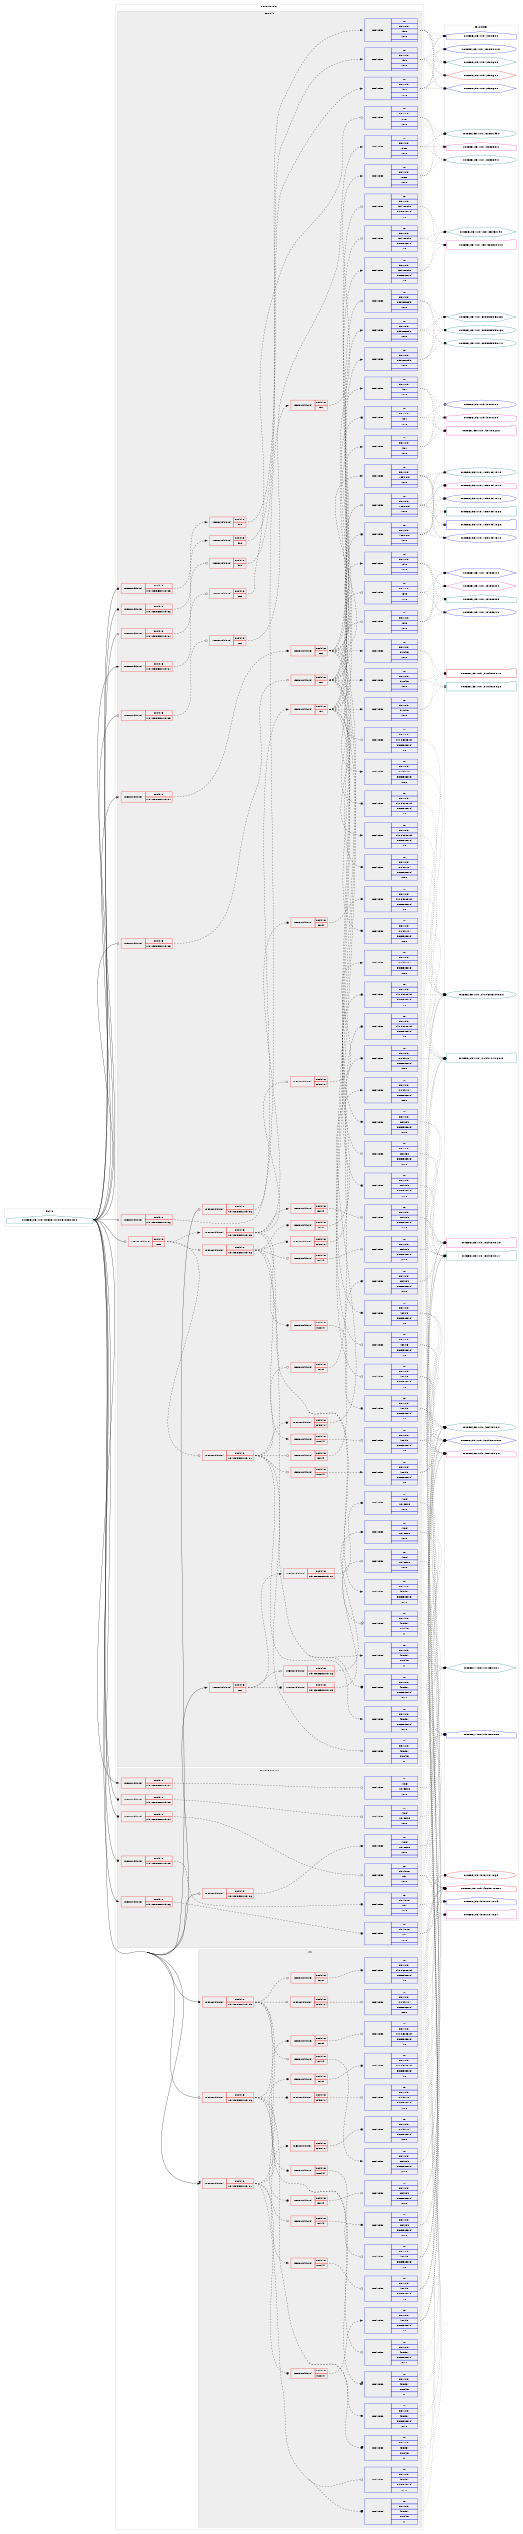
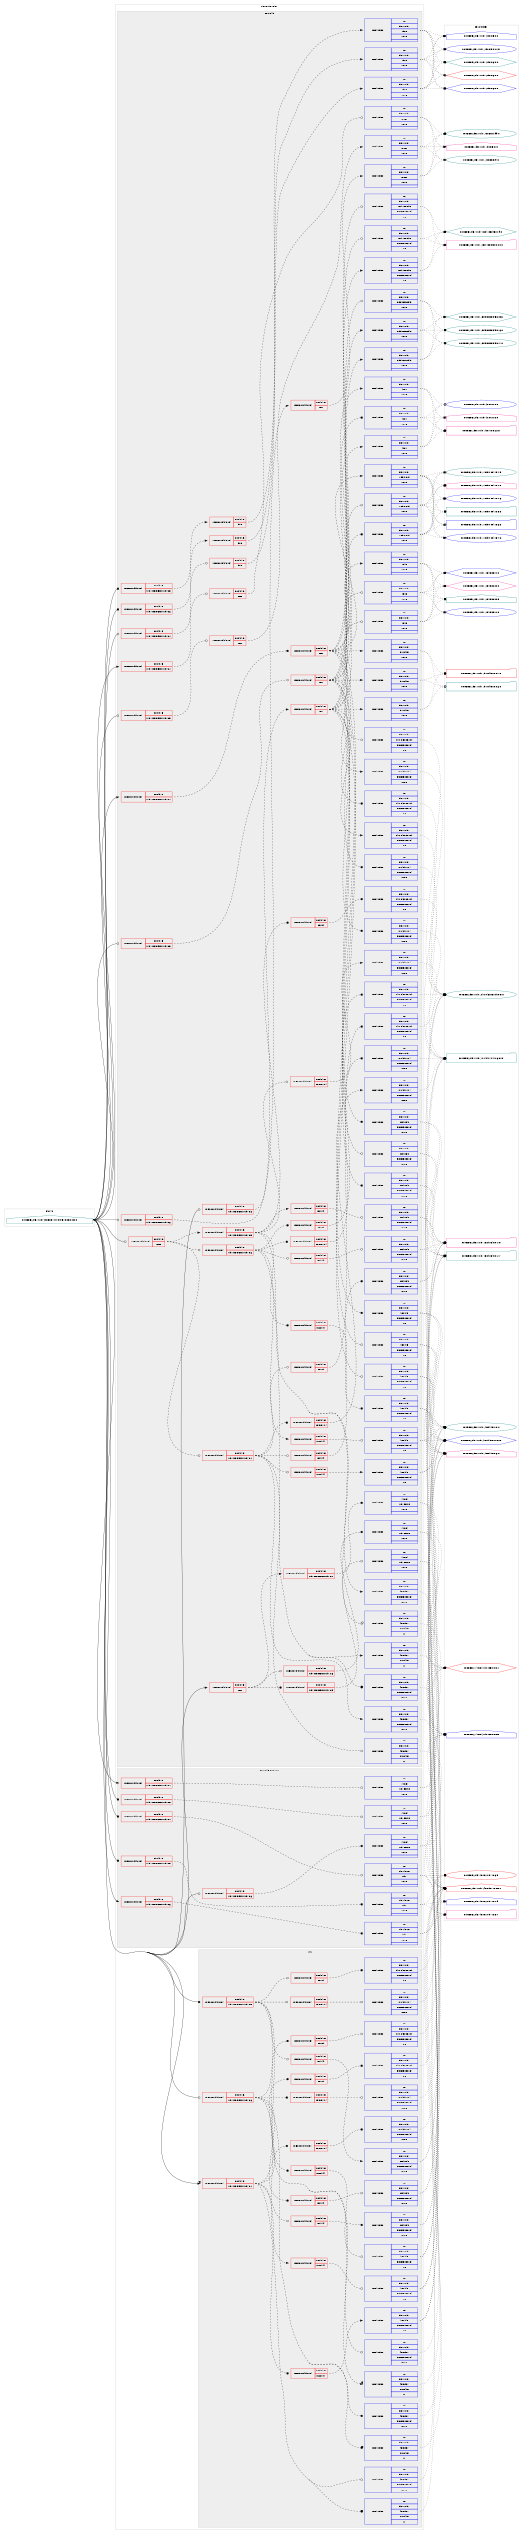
node "portage://dev-ruby/rspec-3.8.0": label "portage://dev-ruby/rspec-3.8.0" -> "portage://dev-ruby/doc-3.8.0"
node "portage://virtual/rubygems-14": color teal -> red
